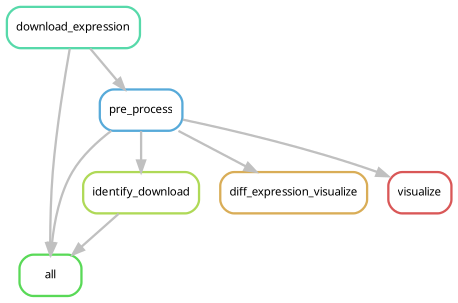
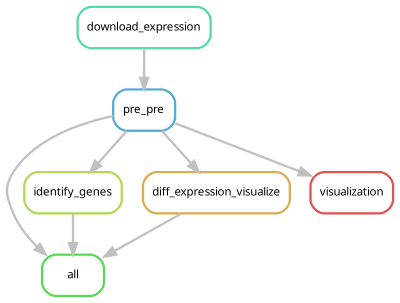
node "pre_process": label "pre_process" -> "pre_pre"
edge "download_expression" -> "all": now "diff_expression_visualize" -> "all"
node "identify_download": label "identify_download" -> "identify_genes"
node "visualize": label "visualize" -> "visualization"
